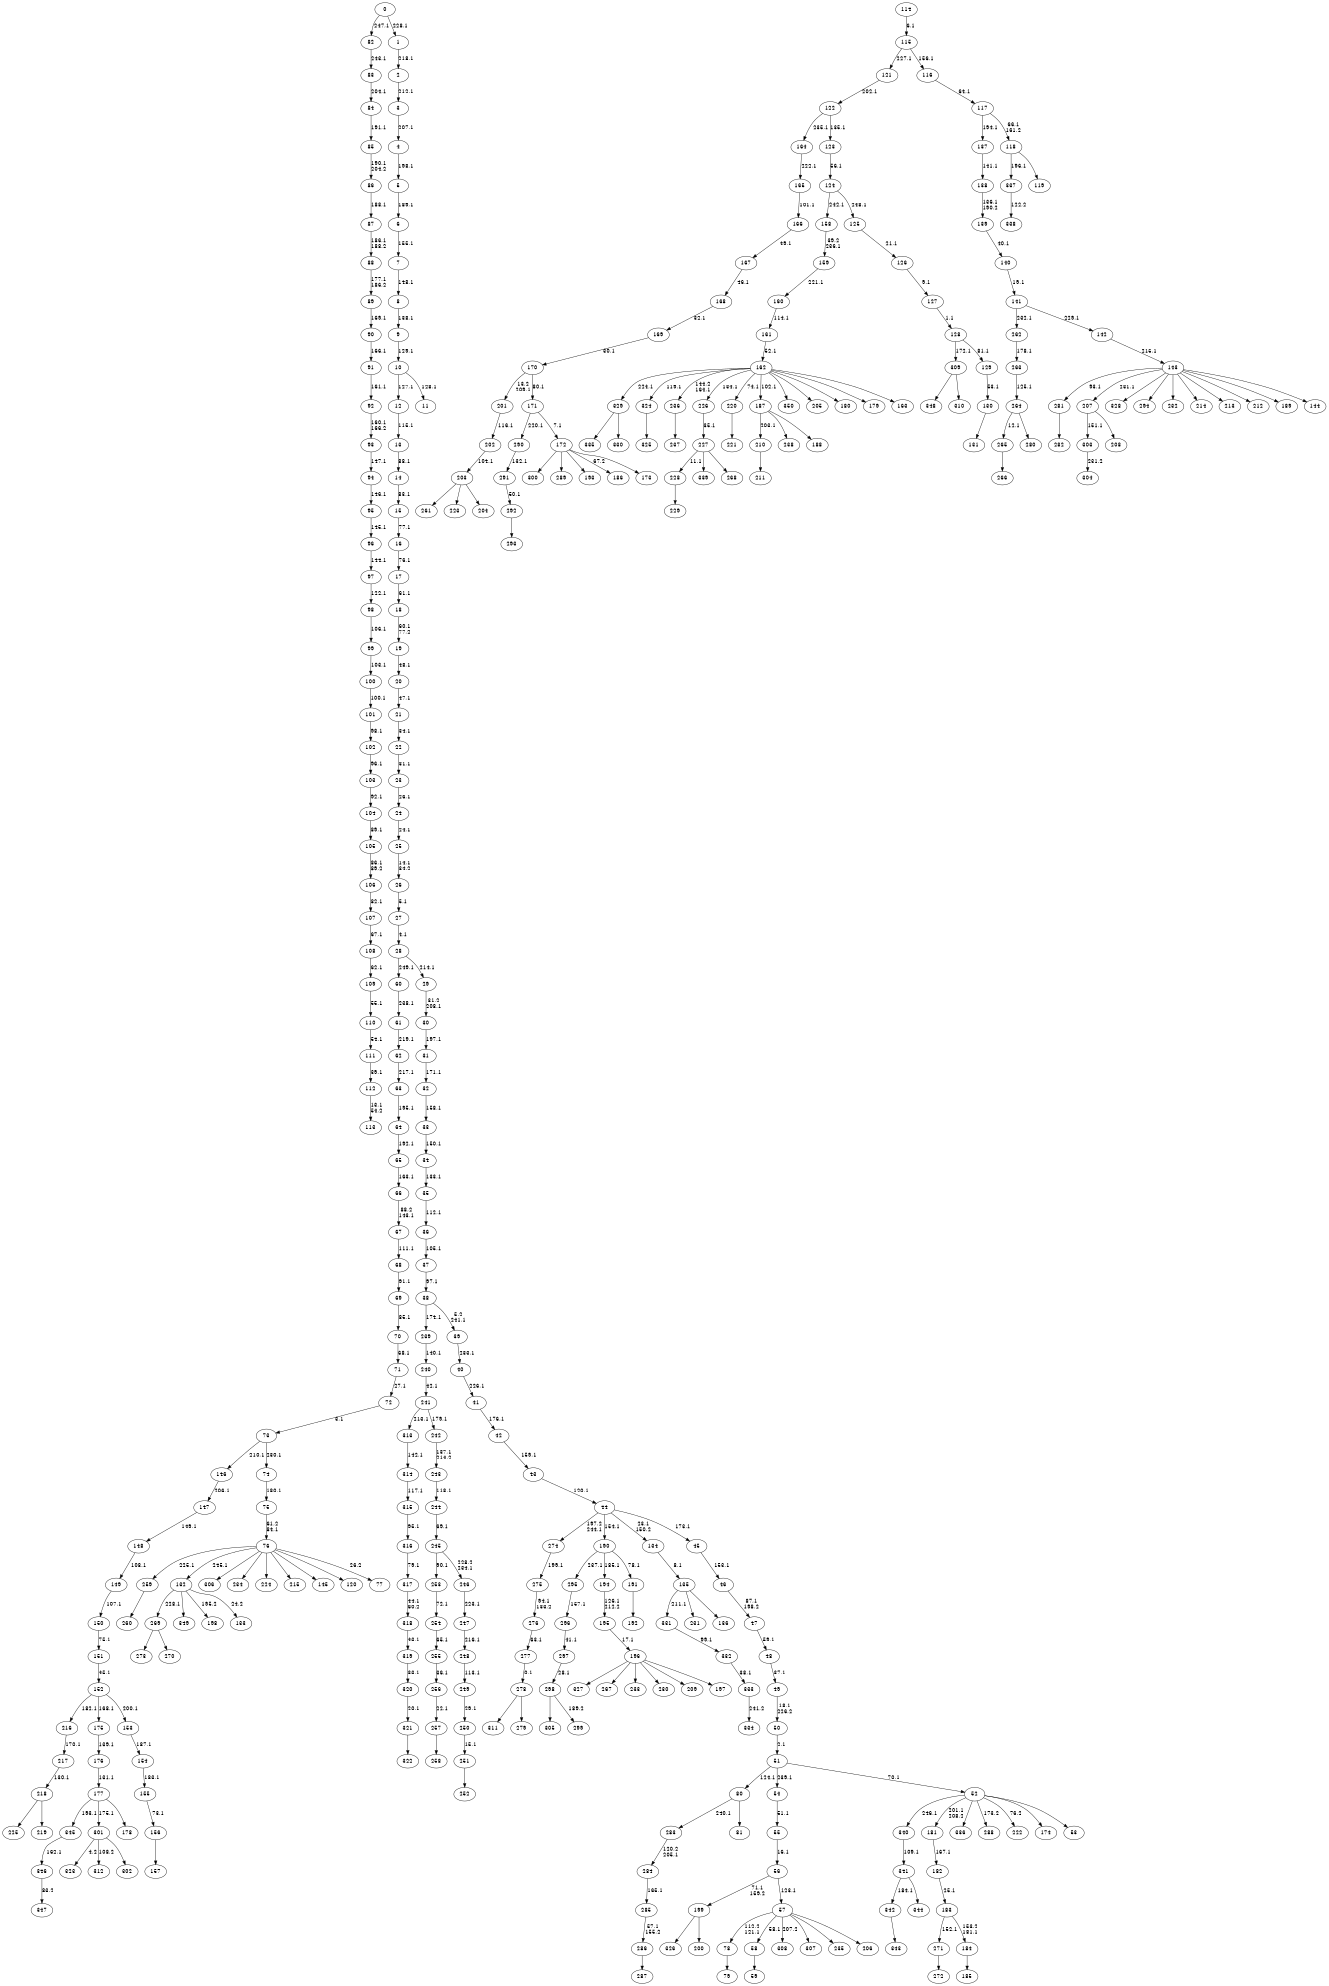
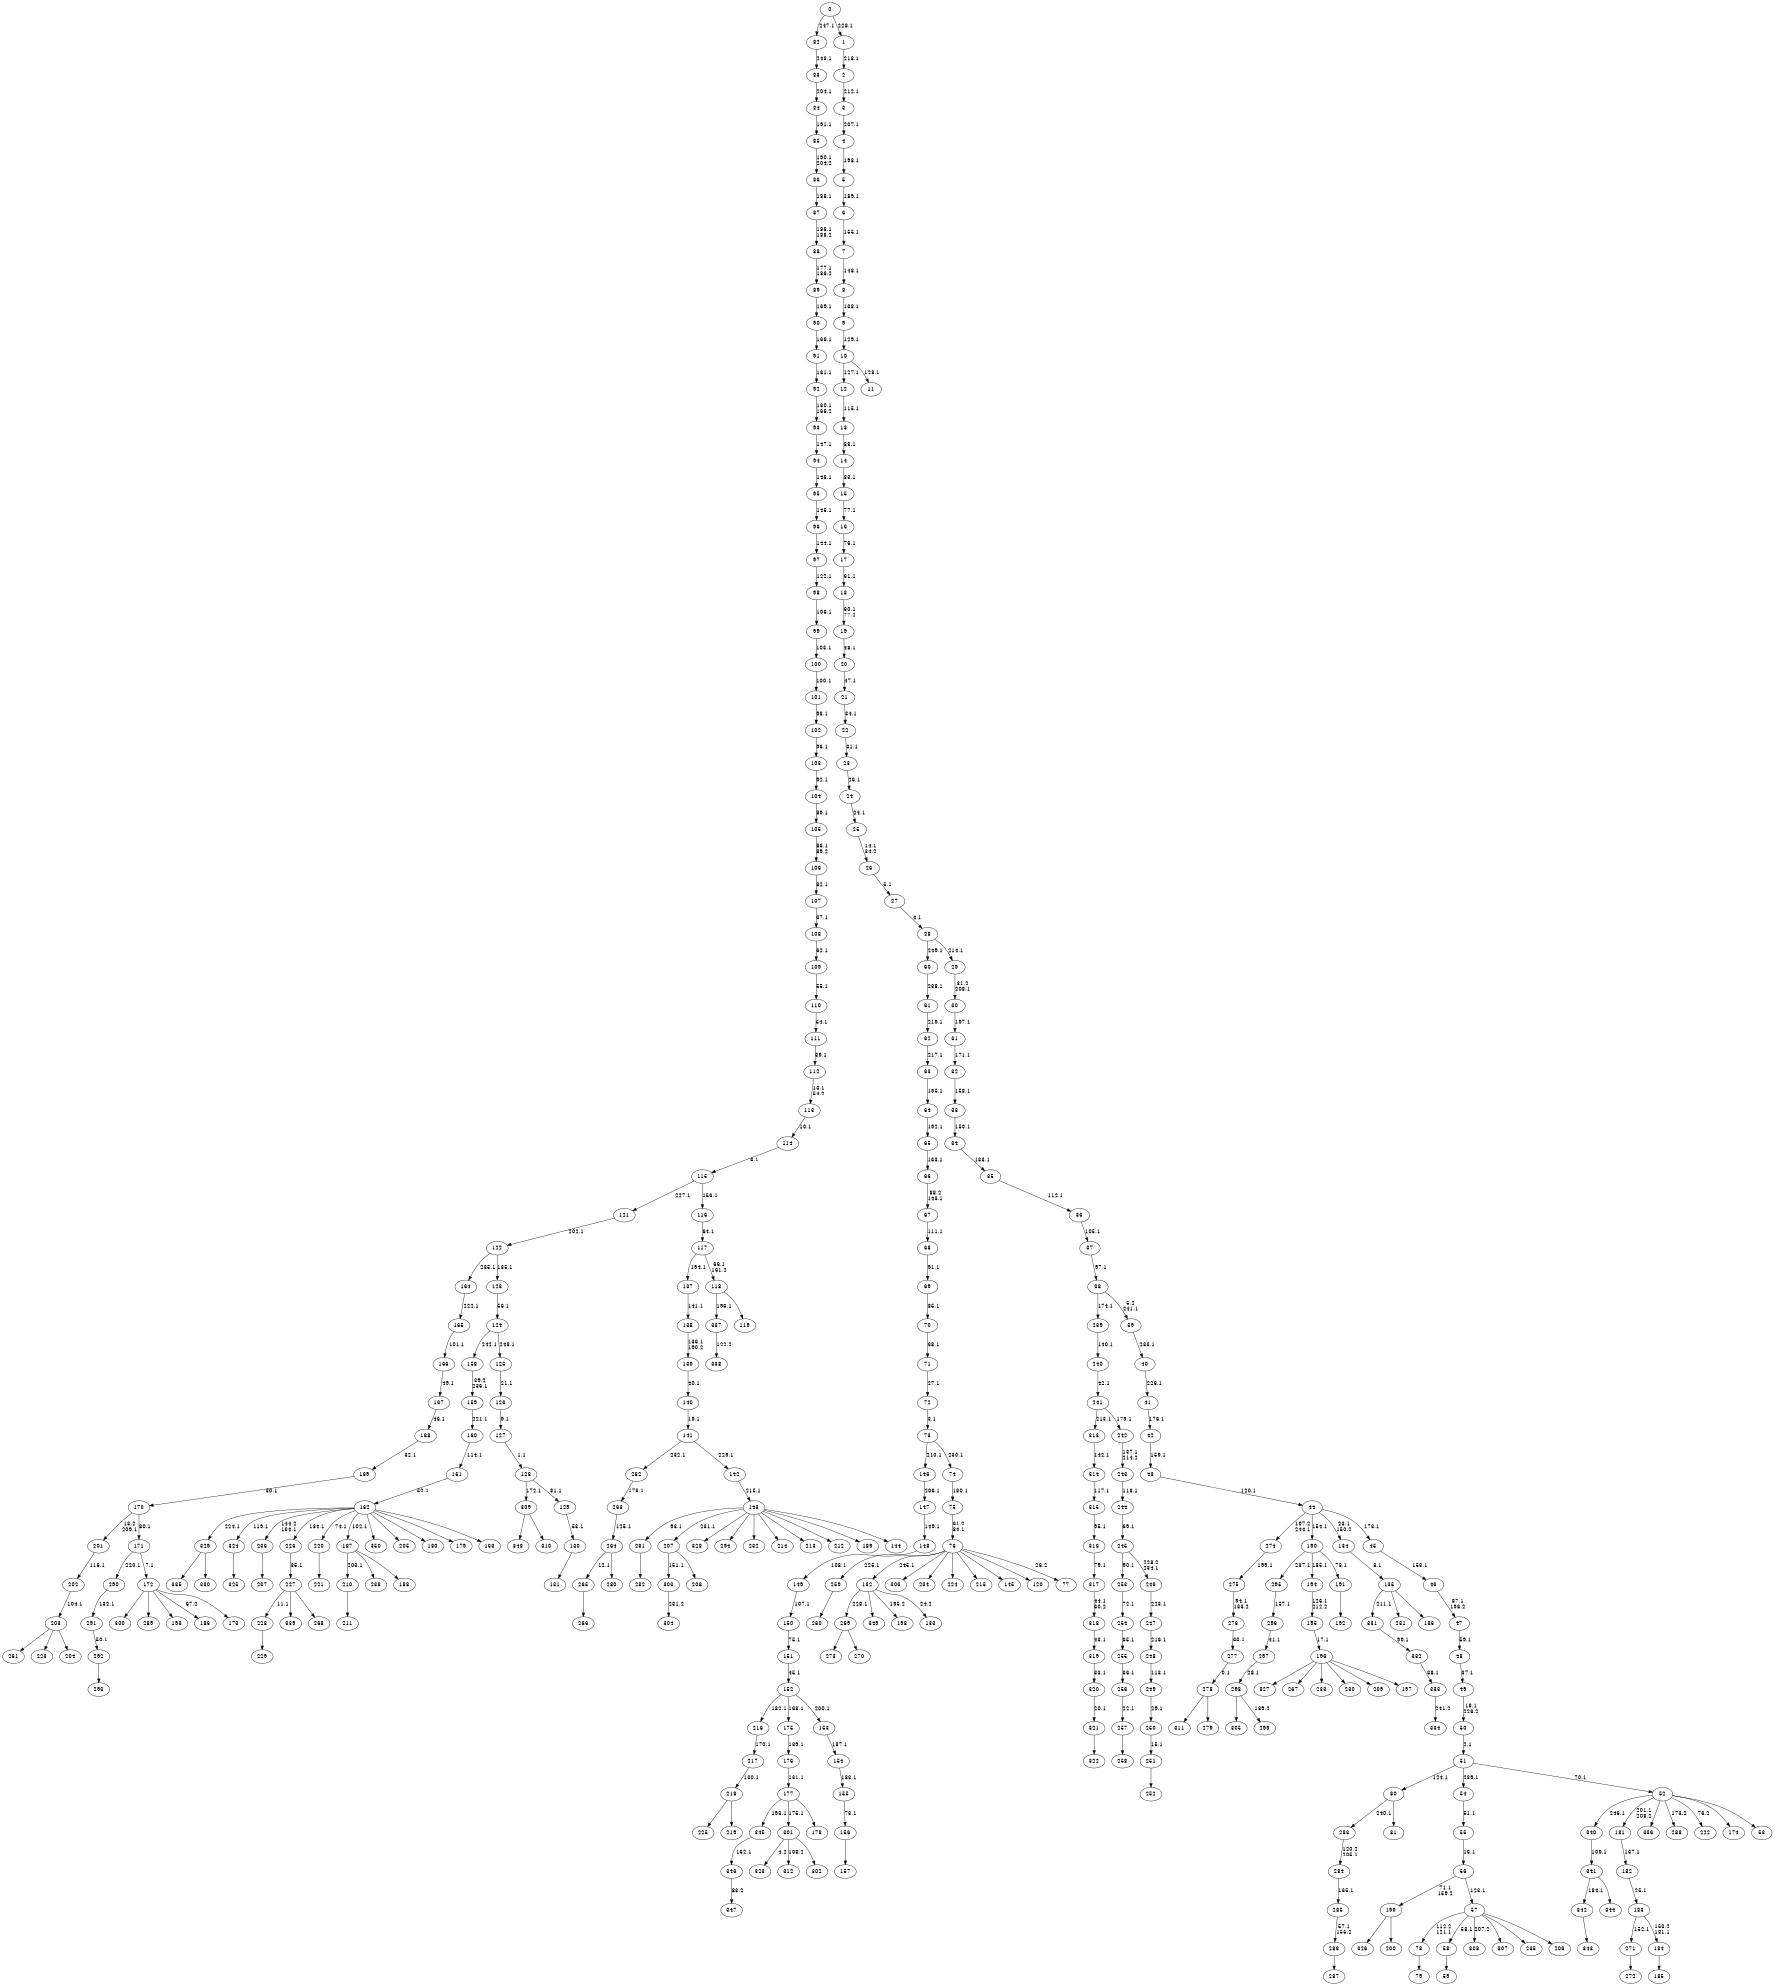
edge "113" -> "114": added, label "10,1"
